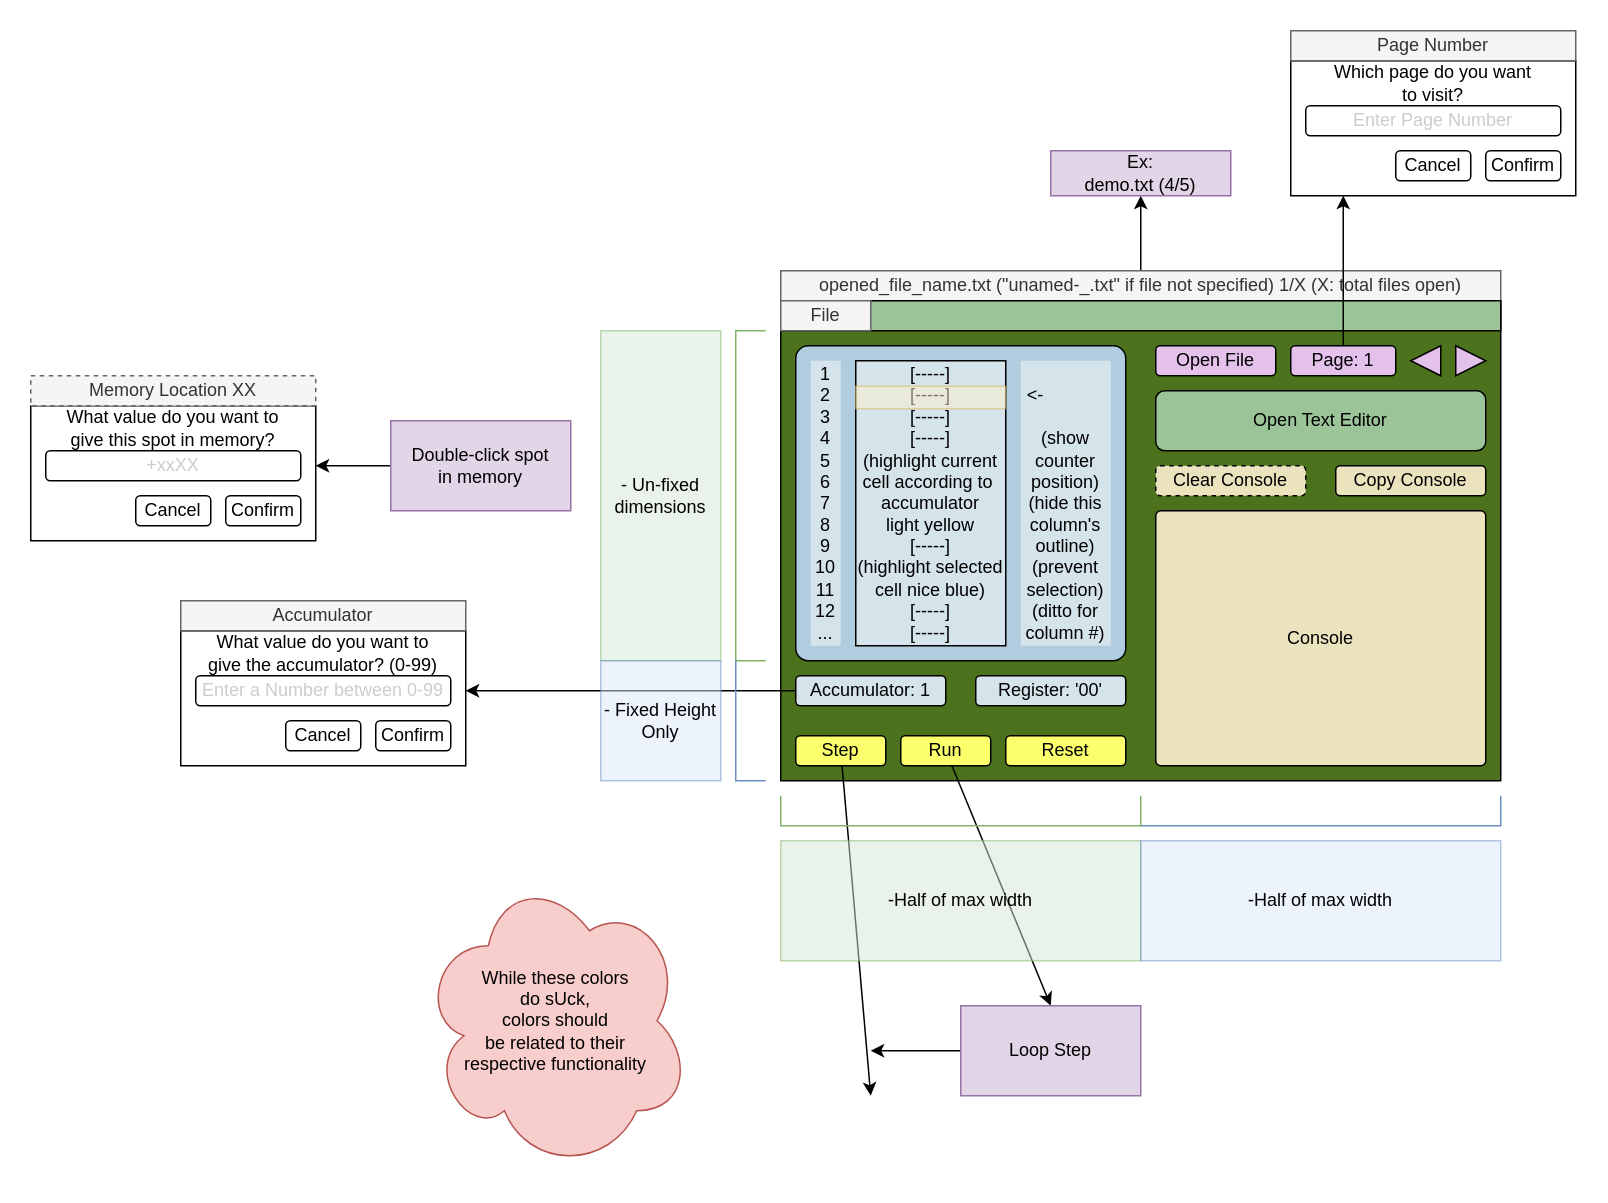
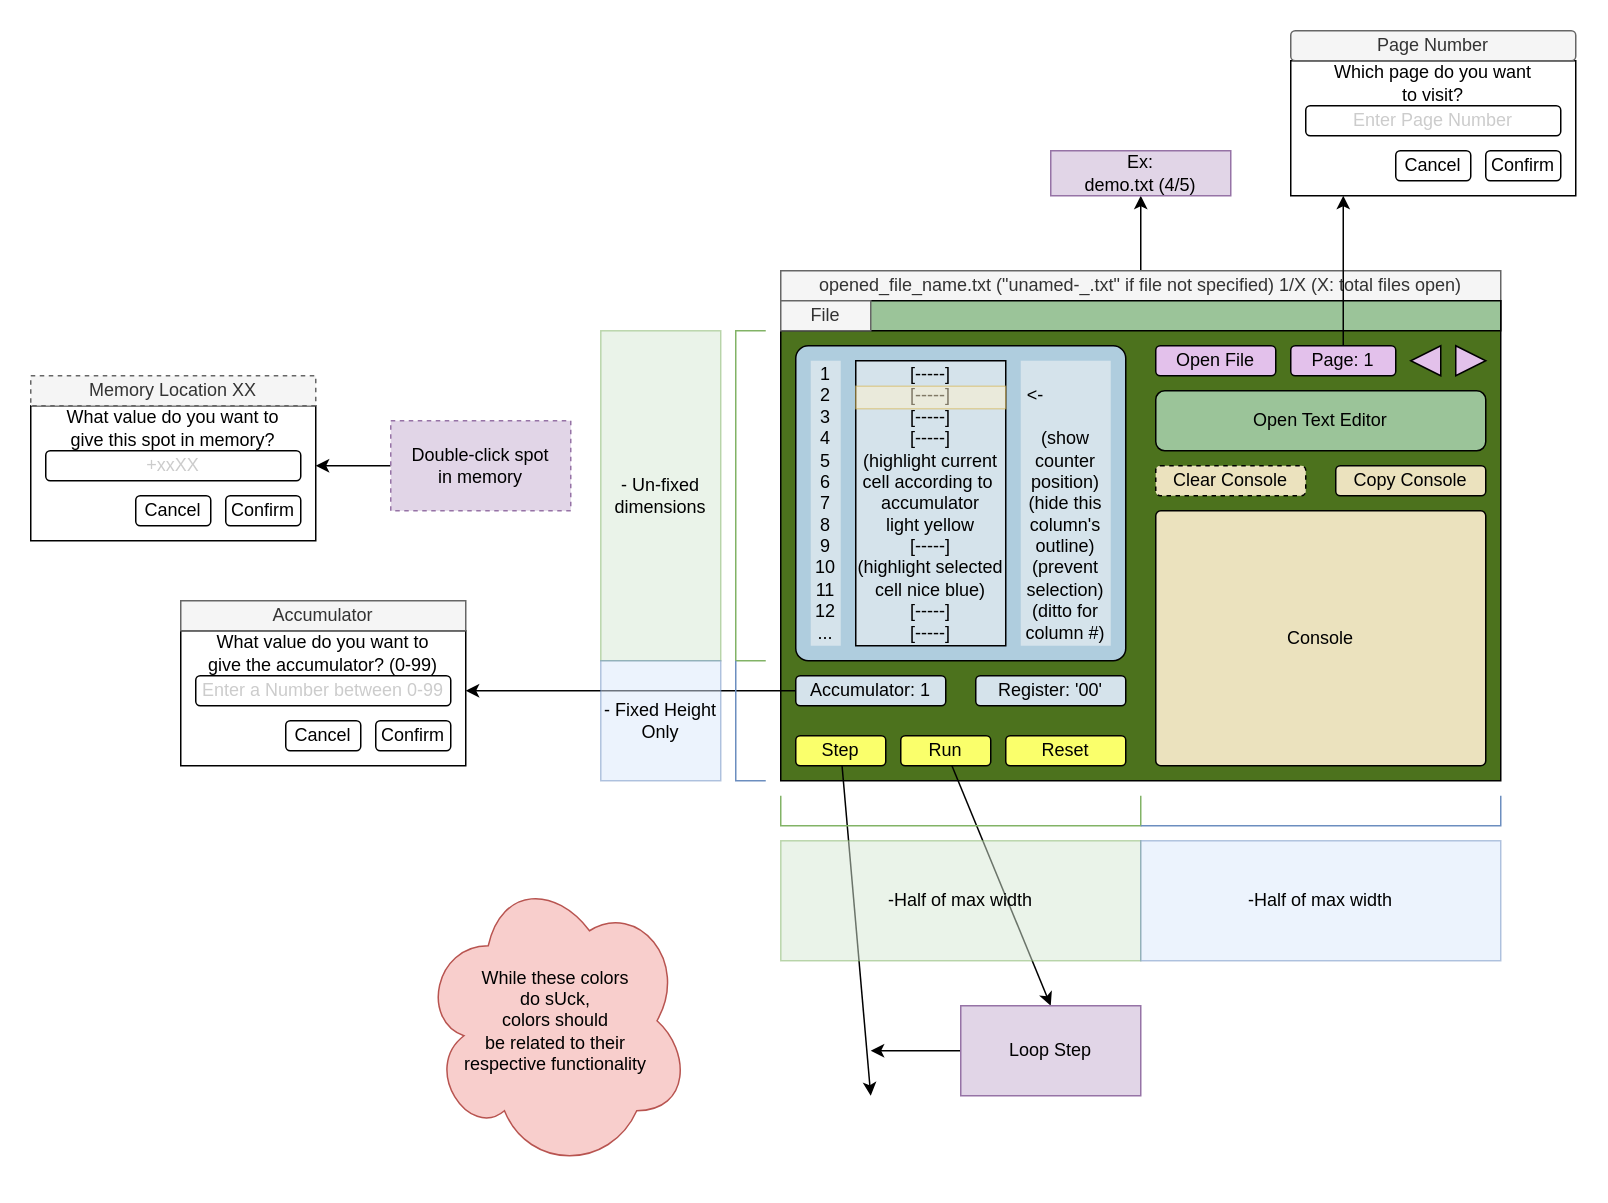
node "Page Number": shape rectangle -> rounded rectangle
node "Double-click spot in memory": style solid -> dashed
